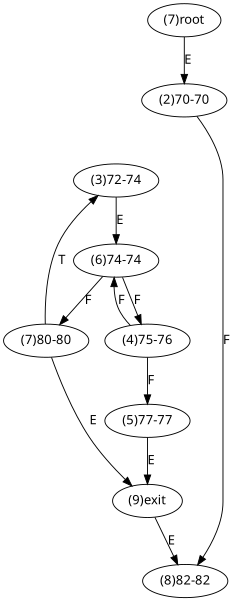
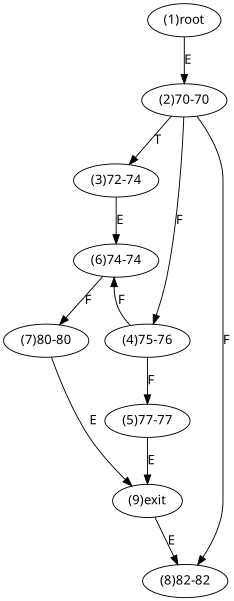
node "(7)root": label "(7)root" -> "(1)root"
edge "(7)80-80" -> "(3)72-74": now "(2)70-70" -> "(3)72-74"
edge "(6)74-74" -> "(4)75-76": now "(2)70-70" -> "(4)75-76"
